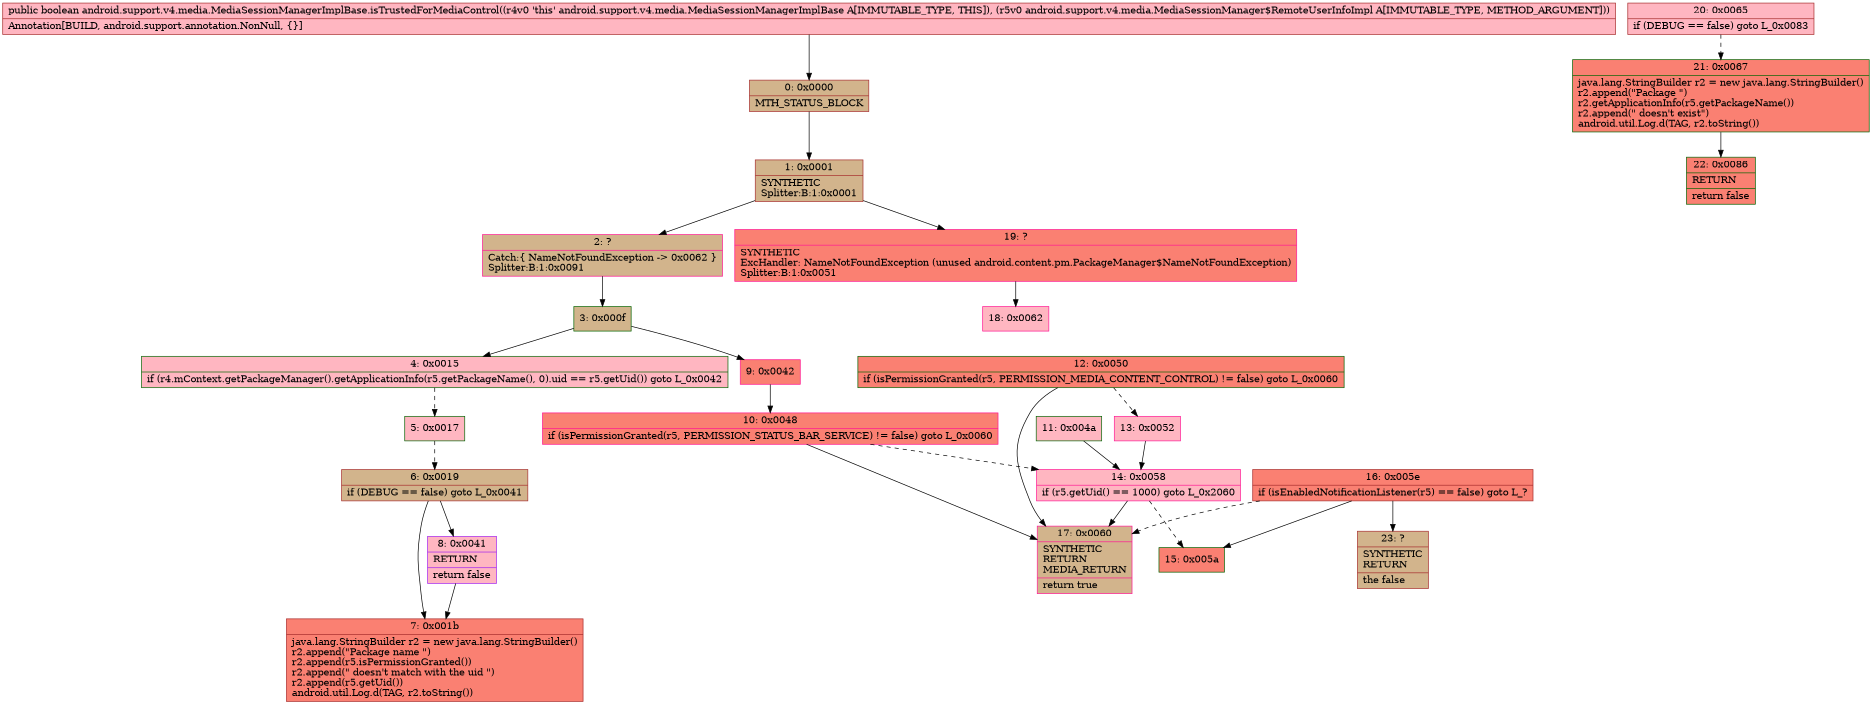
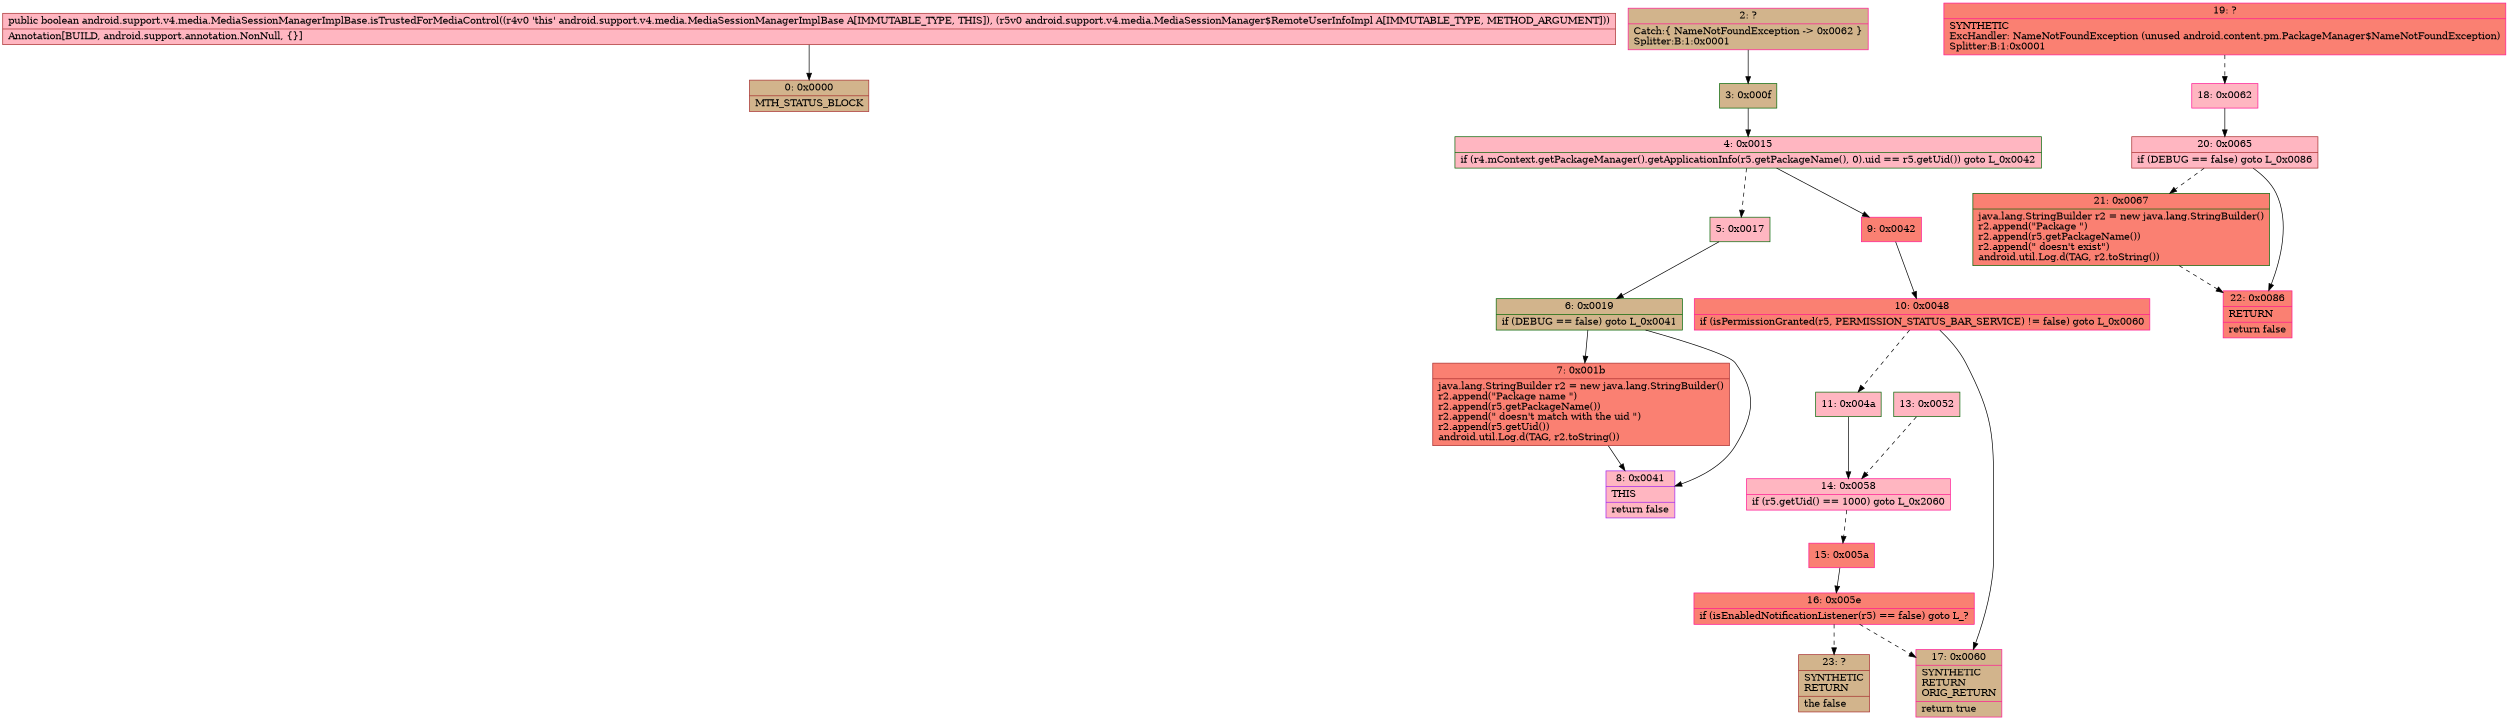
node "20: 0x0065": text "if (DEBUG == false) goto L_0x0083" -> "if (DEBUG == false) goto L_0x0086"
node "21: 0x0067": text "r2.getApplicationInfo(r5.getPackageName())" -> "r2.append(r5.getPackageName())"
edge "18: 0x0062" -> "20: 0x0065": added
edge "21: 0x0067" -> "22: 0x0086": style solid -> dashed
node "1: 0x0001": removed
node "22: 0x0086": color darkgreen -> deeppink
edge "20: 0x0065" -> "22: 0x0086": added
node "2: ?": text "Splitter:B:1:0x0091" -> "Splitter:B:1:0x0001"
node "19: ?": text "Splitter:B:1:0x0051" -> "Splitter:B:1:0x0001"
edge "19: ?" -> "18: 0x0062": style solid -> dashed
edge "3: 0x000f" -> "9: 0x0042": now "4: 0x0015" -> "9: 0x0042"
node "12: 0x0050": removed
node "13: 0x0052": color deeppink -> darkgreen
edge "5: 0x0017" -> "6: 0x0019": style dashed -> solid
edge "13: 0x0052" -> "14: 0x0058": style solid -> dashed
edge "10: 0x0048" -> "14: 0x0058": now "10: 0x0048" -> "11: 0x004a"
node "6: 0x0019": color brown -> darkgreen
node "16: 0x005e": color brown -> deeppink
edge "14: 0x0058" -> "17: 0x0060": removed
edge "16: 0x005e" -> "23: ?": style solid -> dashed
edge "16: 0x005e" -> "15: 0x005a": reversed
node "8: 0x0041": text "RETURN" -> "THIS"
node "15: 0x005a": color darkgreen -> deeppink
node "17: 0x0060": text "MEDIA_RETURN" -> "ORIG_RETURN"
edge "8: 0x0041" -> "7: 0x001b": reversed
node "7: 0x001b": text "r2.append(r5.isPermissionGranted())" -> "r2.append(r5.getPackageName())"
